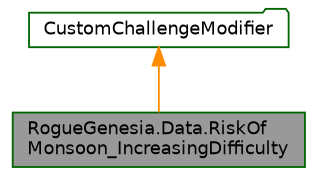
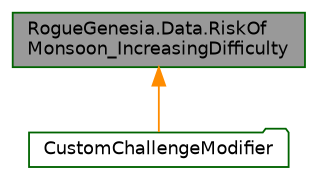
edge "RogueGenesia.Data.RiskOf Monsoon_IncreasingDifficulty" -> "CustomChallengeModifier": reversed
